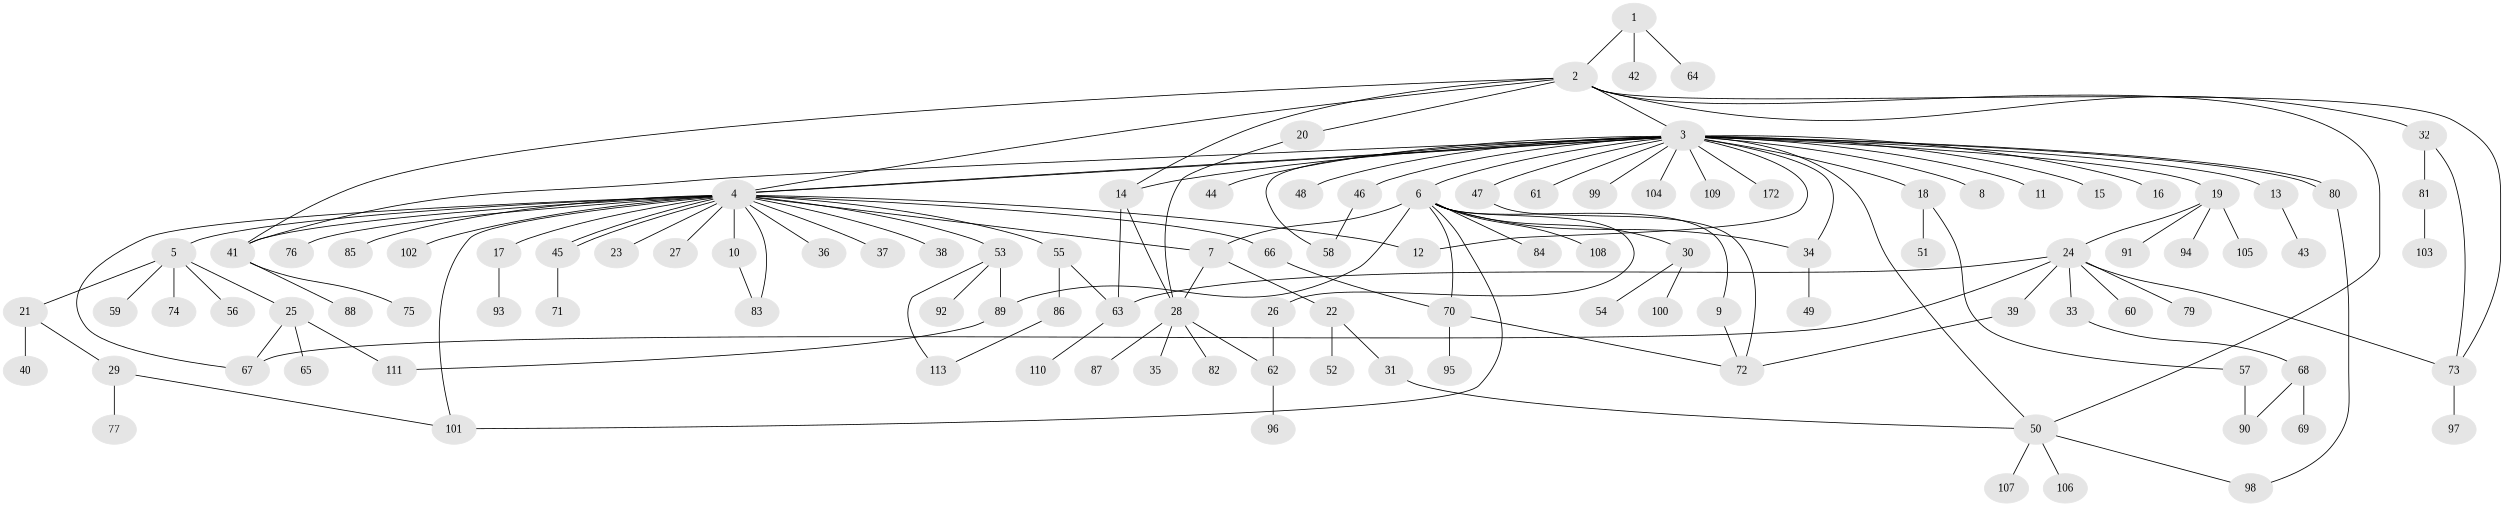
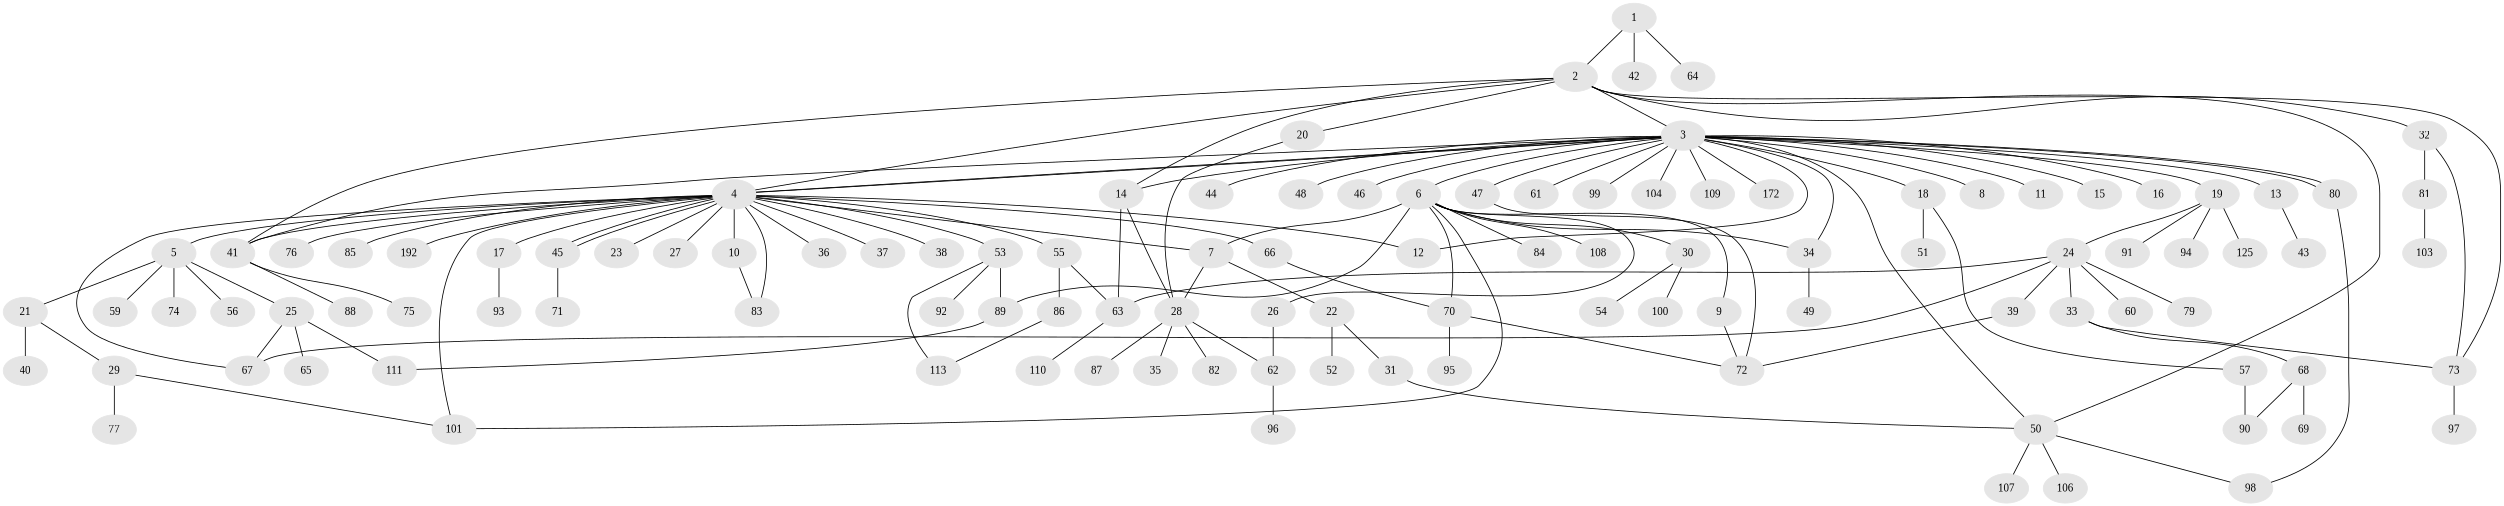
node "102": label "102" -> "192"
node "58": removed
node "105": label "105" -> "125"
edge "24" -- "73": now "33" -- "73"
